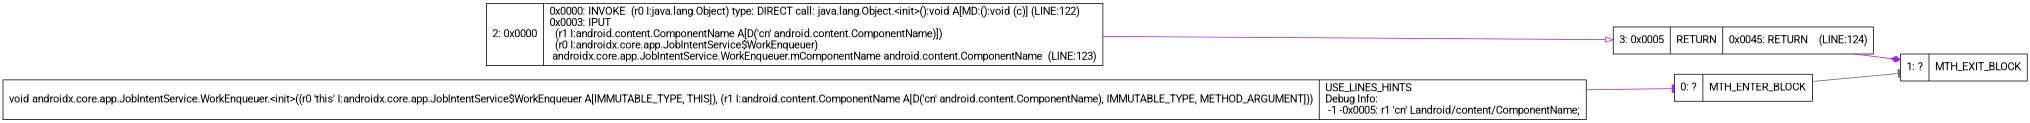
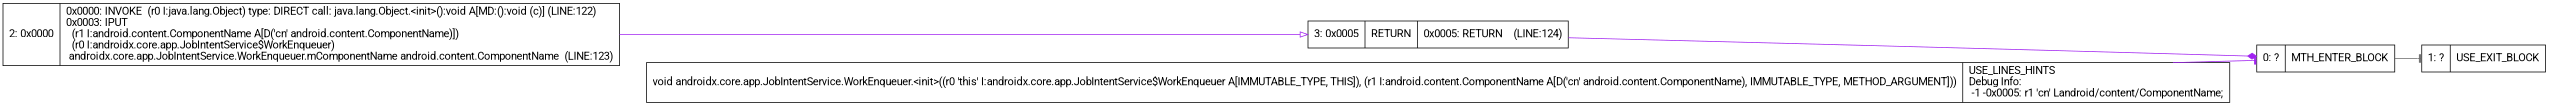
node "3: 0x0005": text "0x0045: RETURN    (LINE:124)" -> "0x0005: RETURN    (LINE:124)"
edge "3: 0x0005" -> "1: ?": now "3: 0x0005" -> "0: ?"
node "1: ?": text "MTH_EXIT_BLOCK" -> "USE_EXIT_BLOCK"
